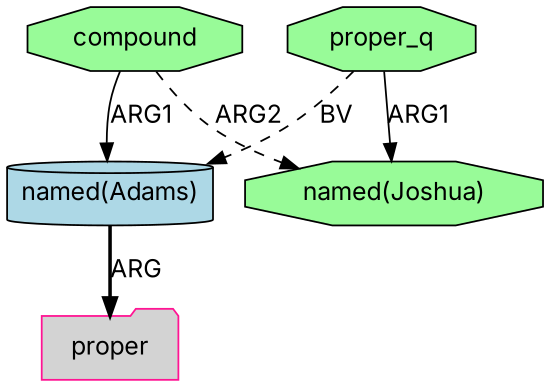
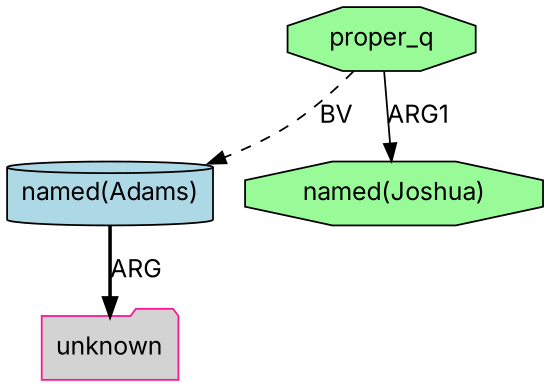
node "compound": removed
node "proper": label "proper" -> "unknown"
